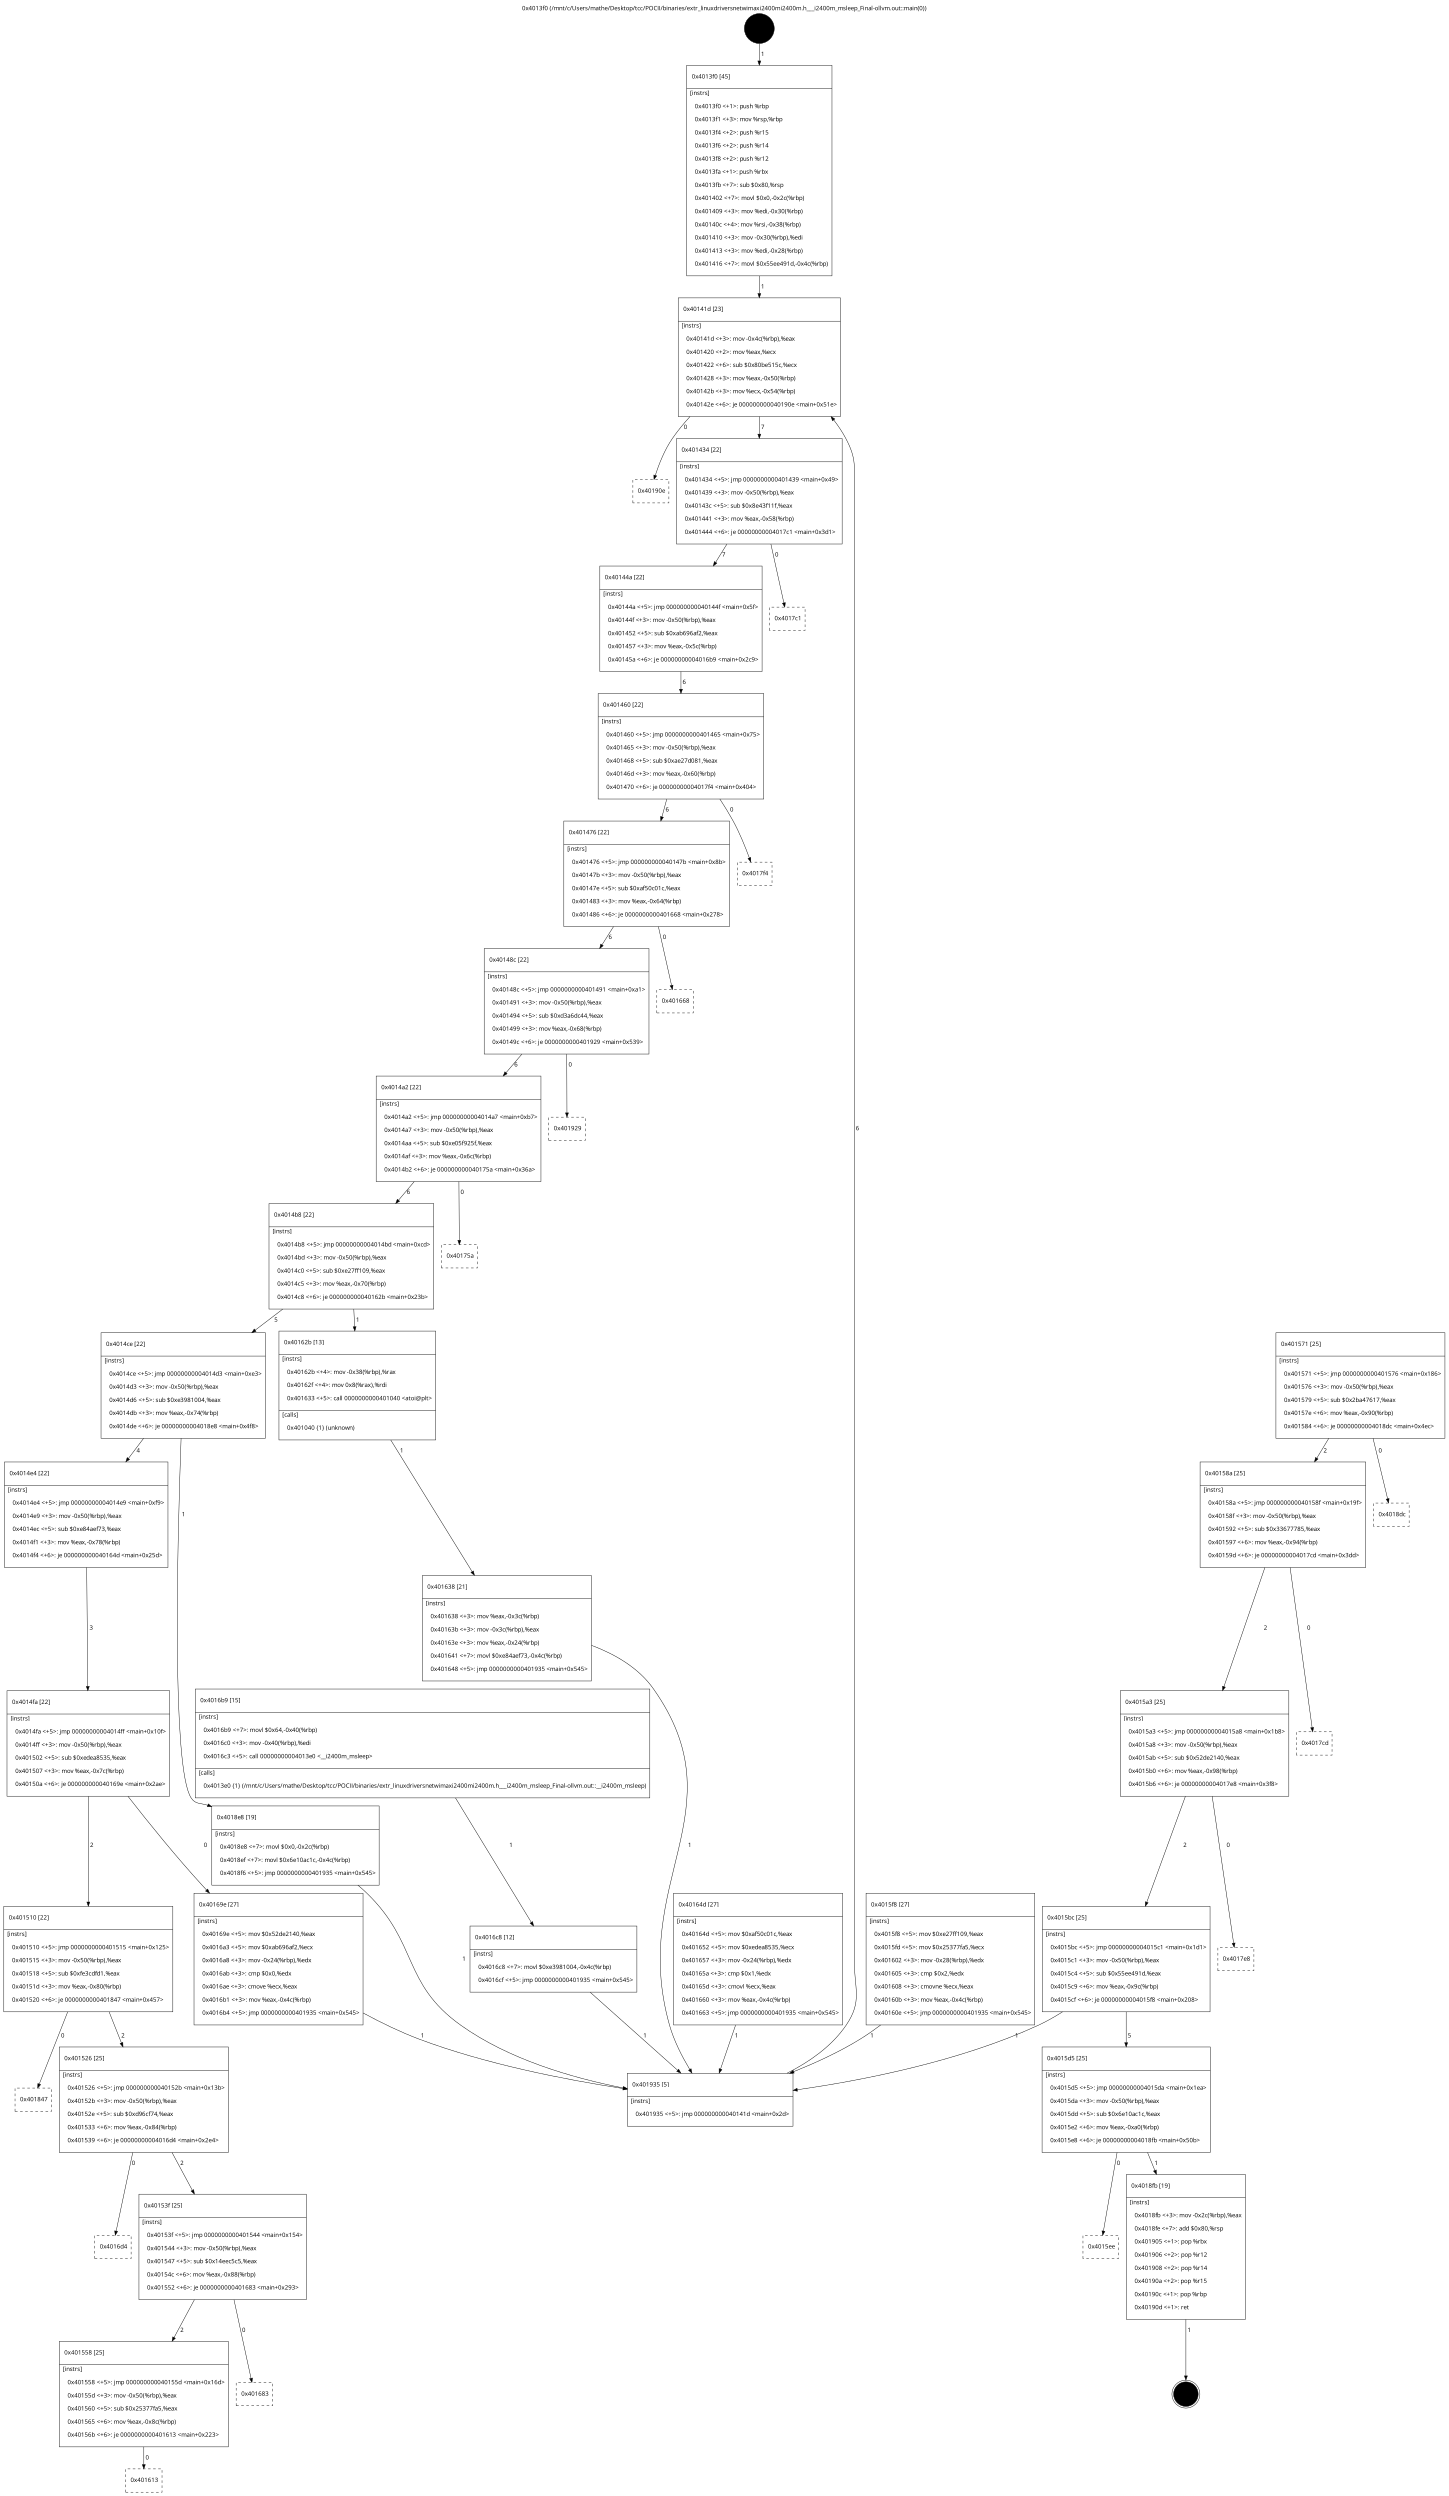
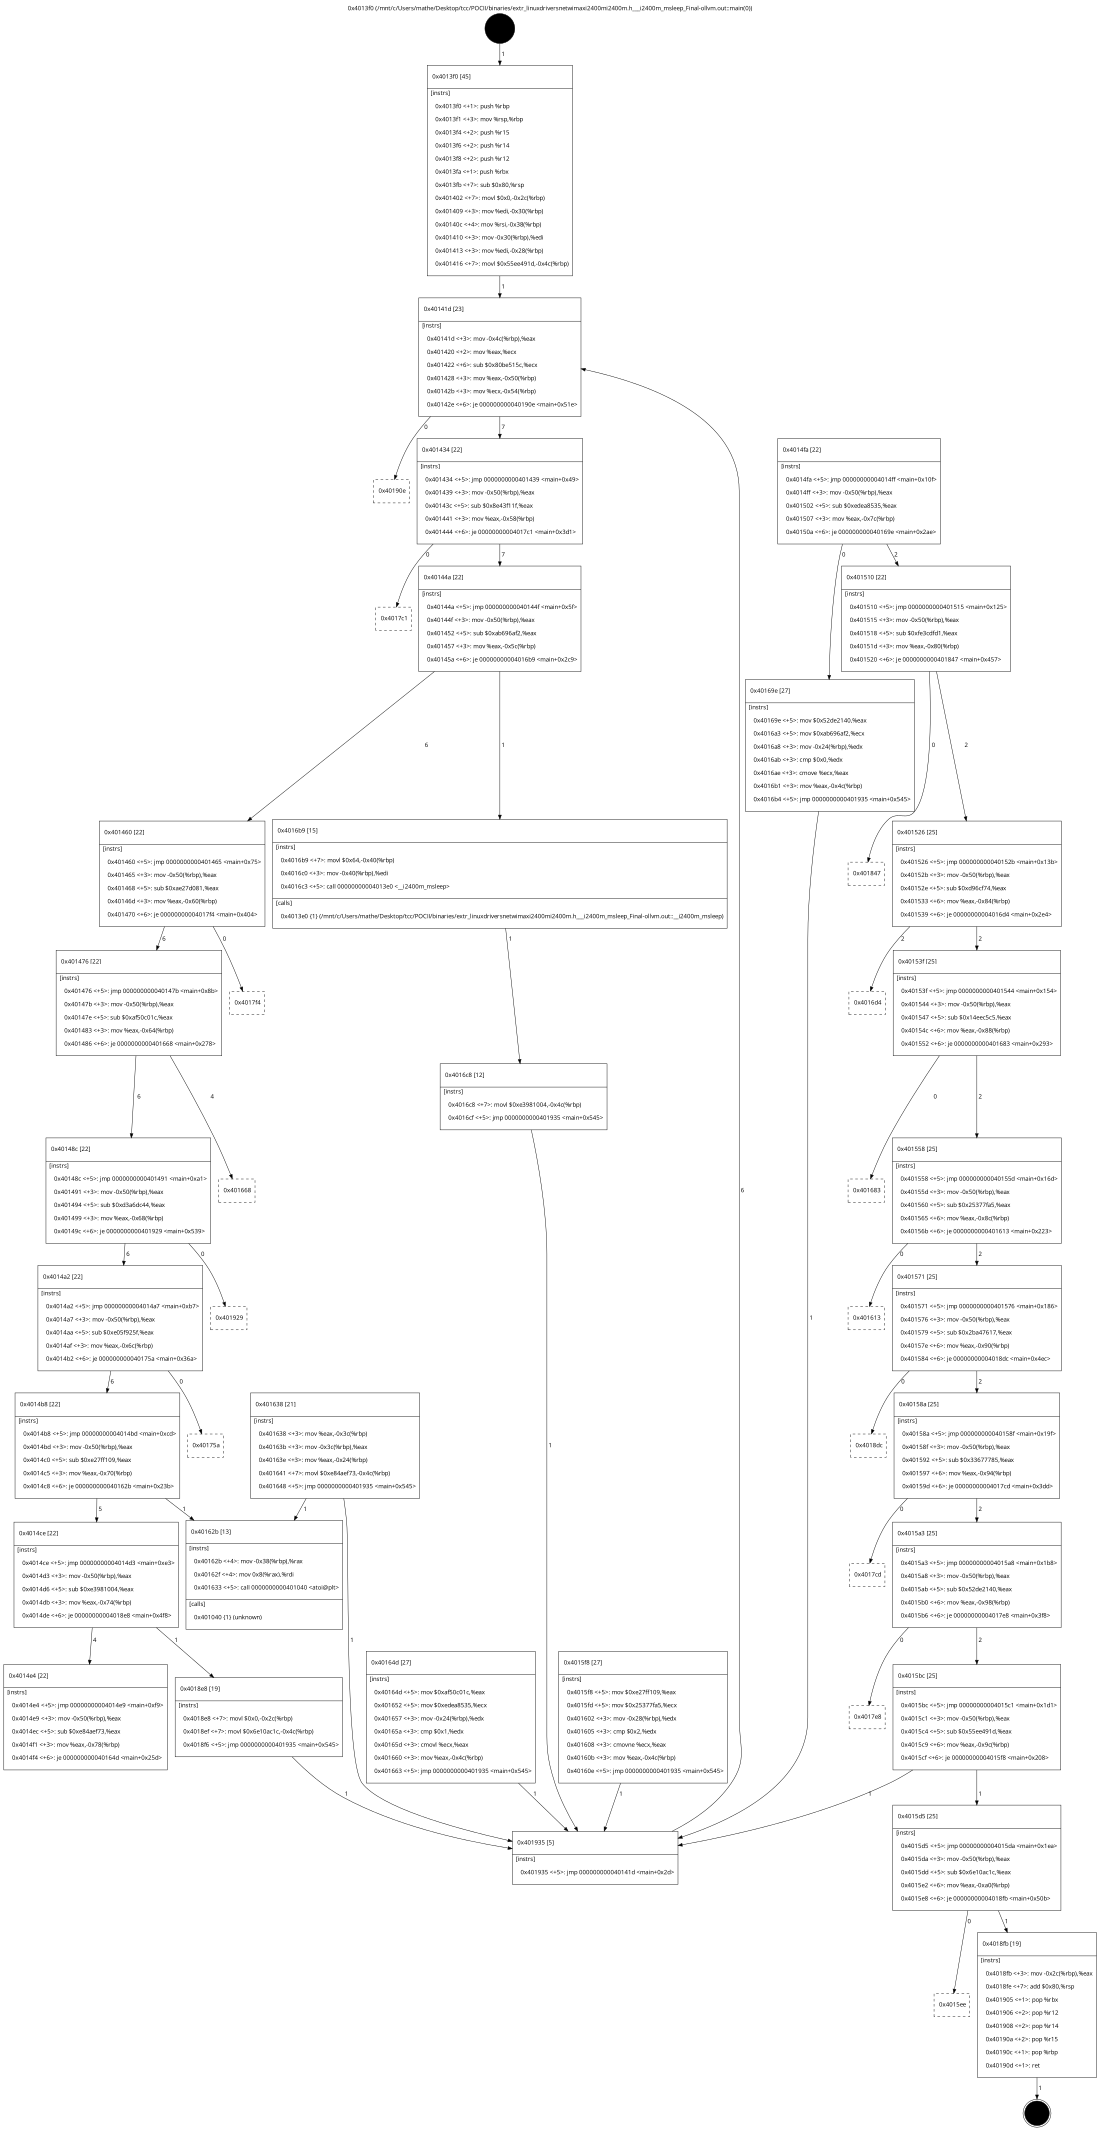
edge "0x40144a [22]" -> "0x4016b9 [15]": added, label "1"
edge "0x401476 [22]" -> "0x401668": label " 0" -> " 4"
edge "0x401558 [25]" -> "0x401571 [25]": added, label "2"
edge "0x40162b [13]" -> "0x401638 [21]": reversed
edge "0x4014e4 [22]" -> "0x4014fa [22]": removed, label "3"
edge "0x4015bc [25]" -> "0x4015d5 [25]": label " 5" -> " 1"
edge "0x401526 [25]" -> "0x4016d4": label " 0" -> " 2"
